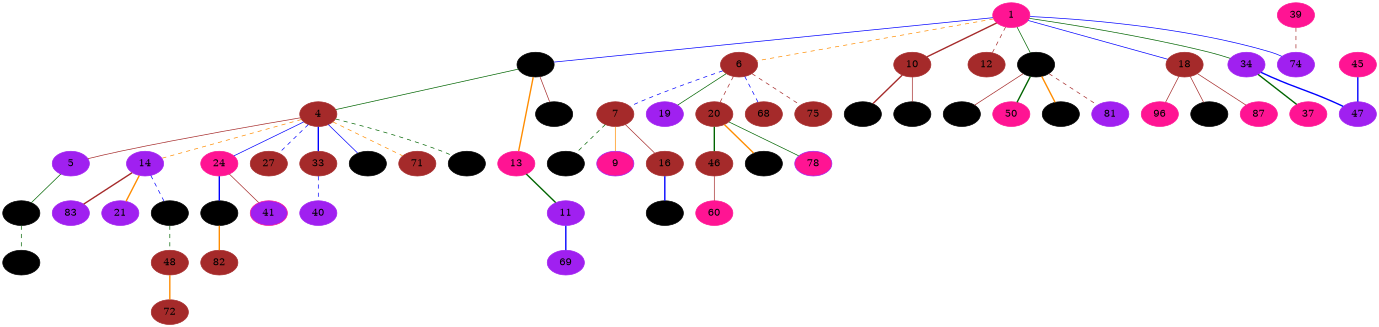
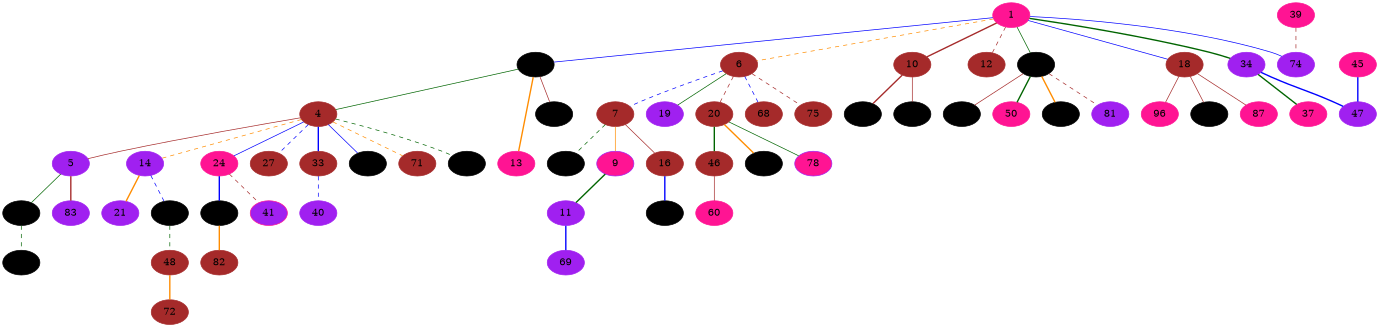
edge "1" -- "34": style solid -> bold
edge "14" -- "83": now "5" -- "83"
edge "24" -- "41": style solid -> dashed
edge "13" -- "11": now "9" -- "11"
